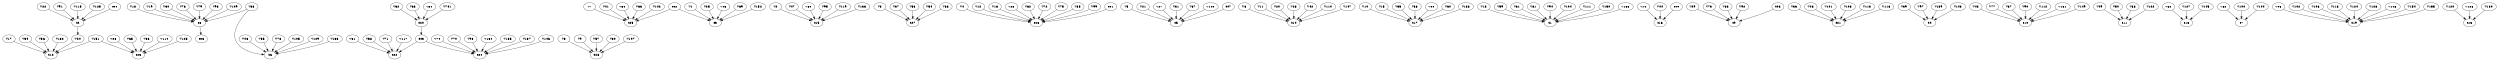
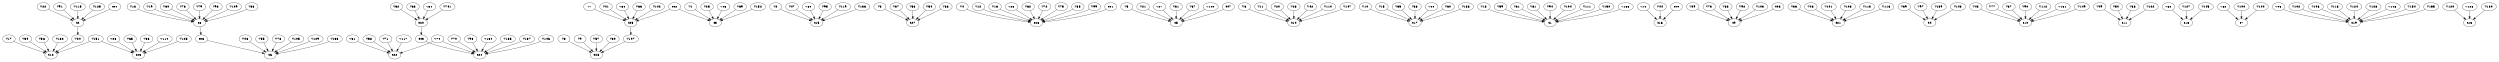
node "v103": added
edge "c25" -> "v107": added
edge "v33" -> "c6": now "co5" -> "c6"
edge "co3" -> "c22": now "v74" -> "c22"
